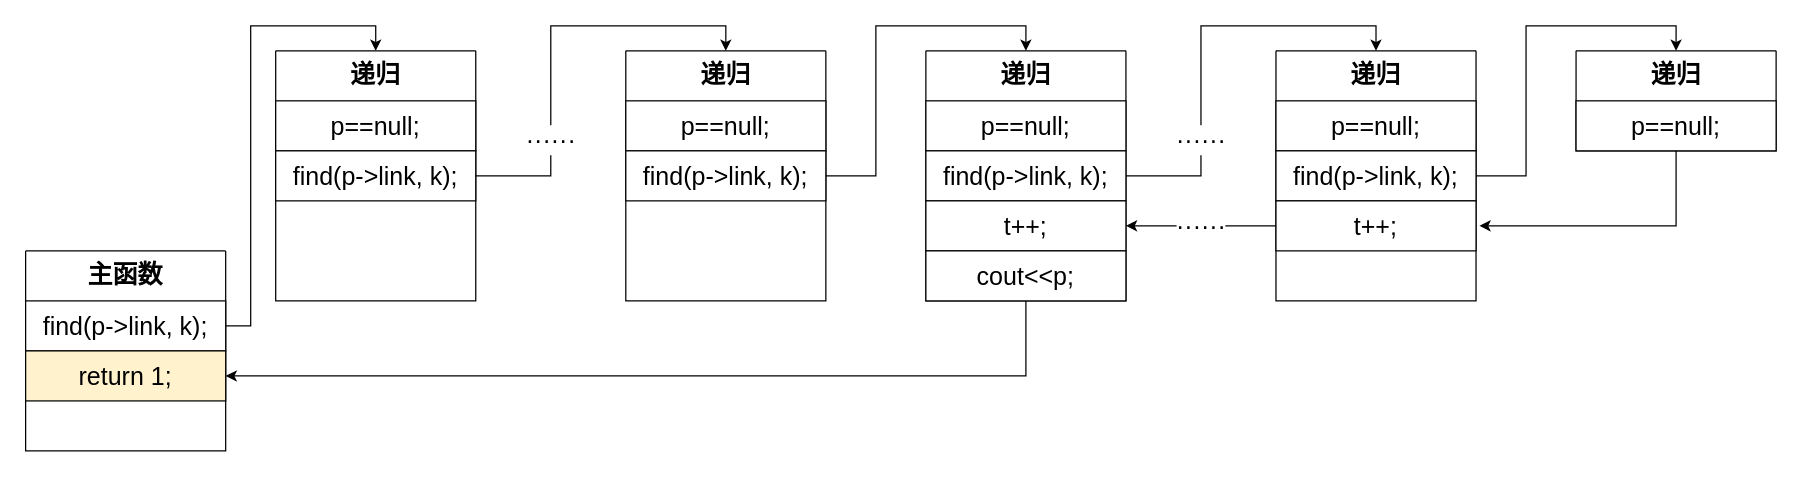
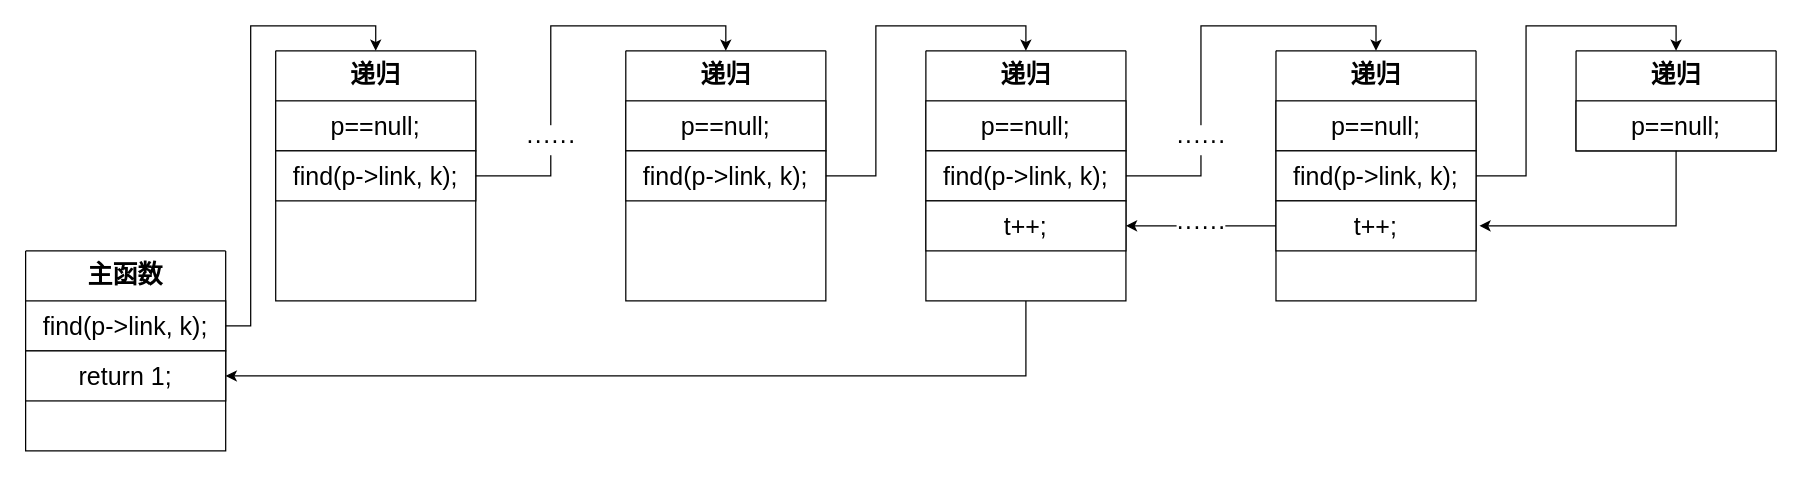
node "cout<<p;": removed
node "return 1;": fillcolor #fff2cc -> #ffffff
